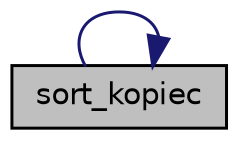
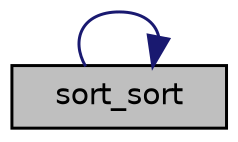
node "sort_kopiec": label "sort_kopiec" -> "sort_sort"
